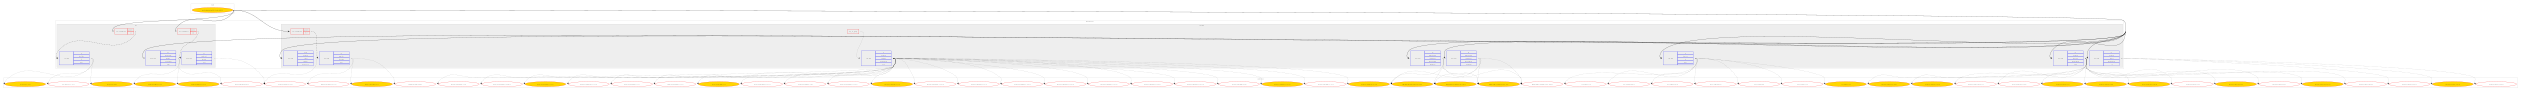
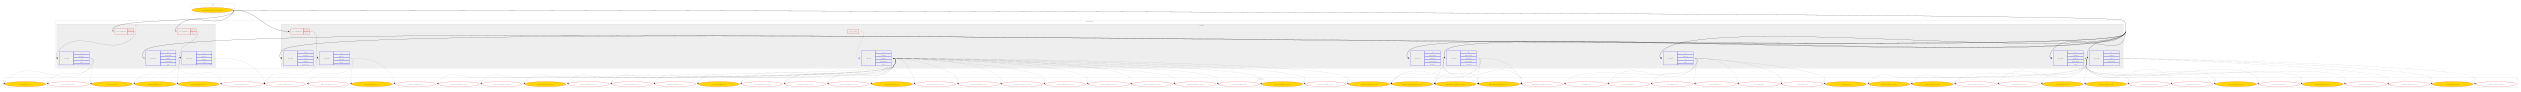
node "sys-devel/autoconf-2.69-r4": fillcolor gold -> white
